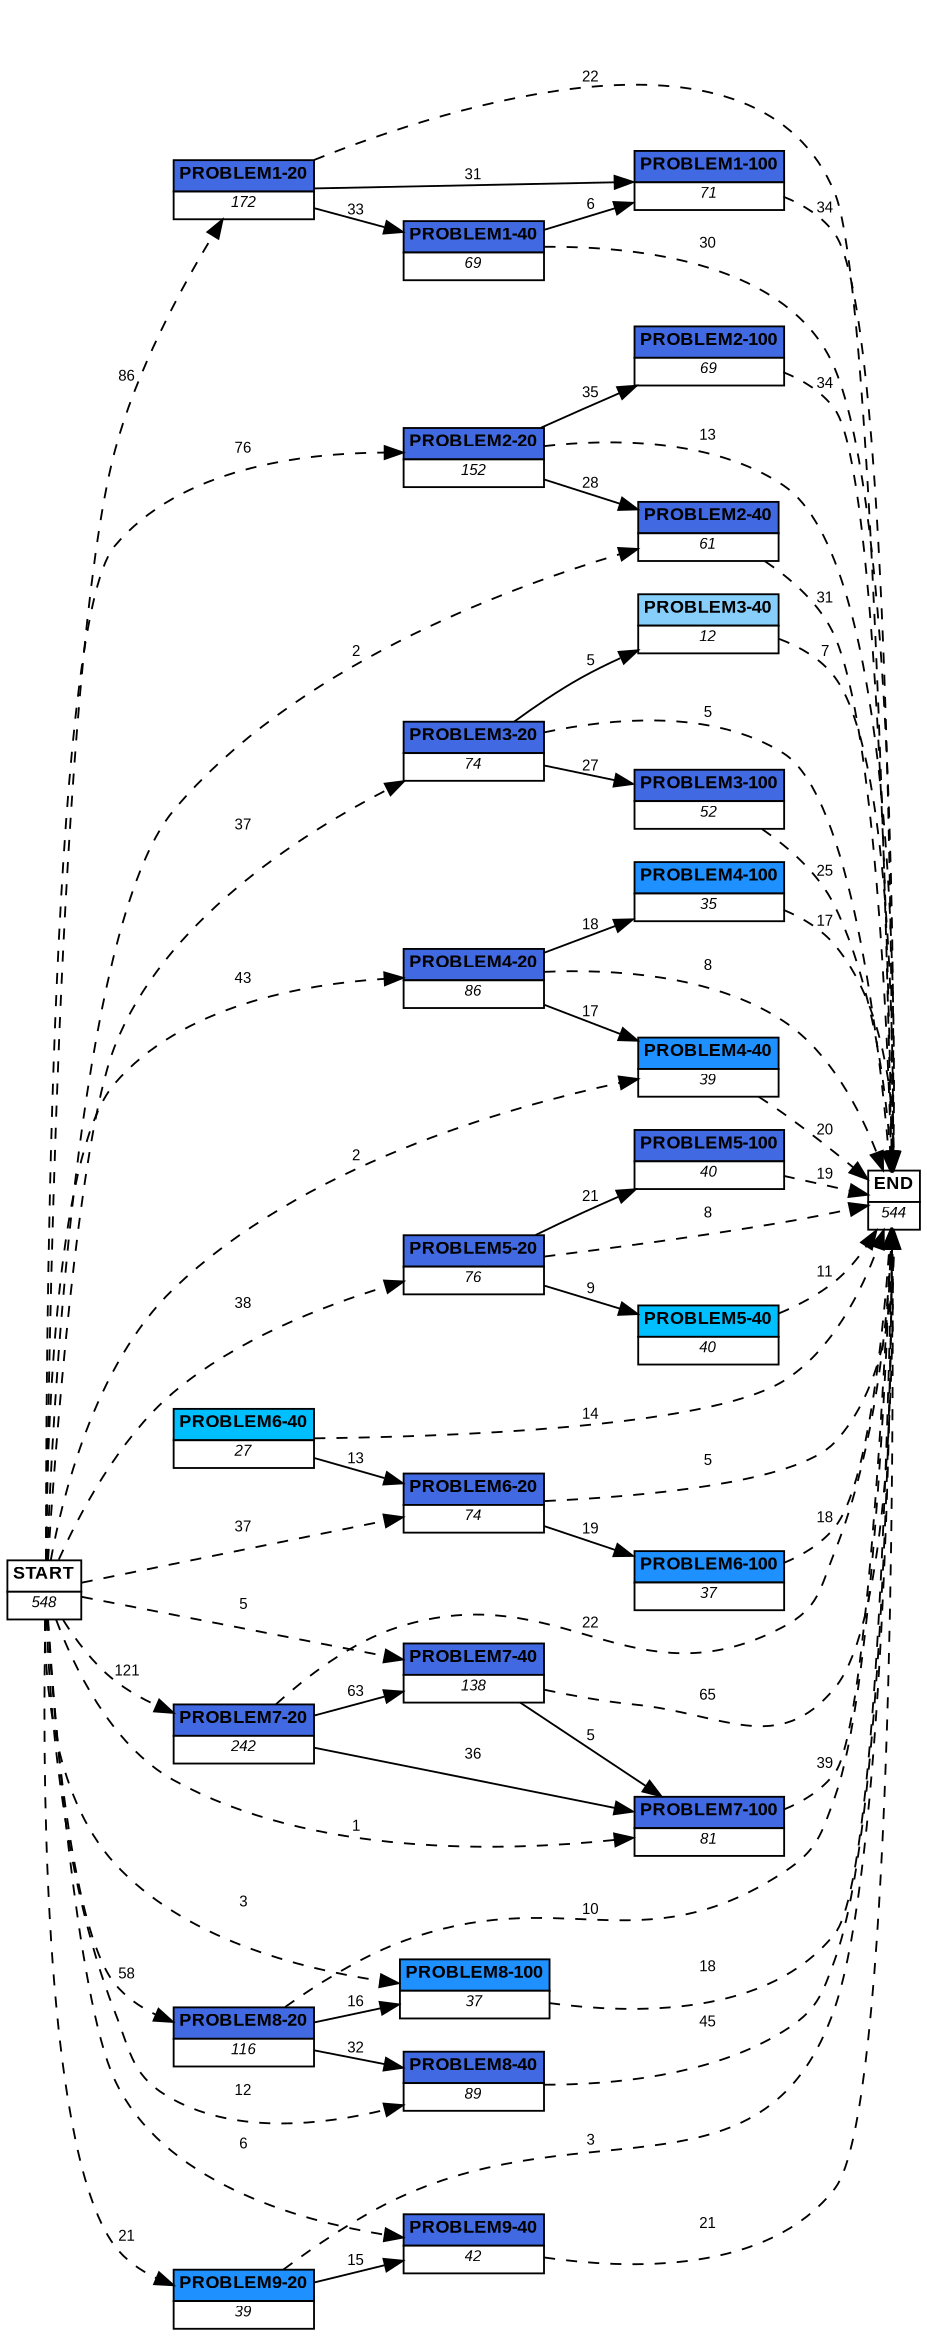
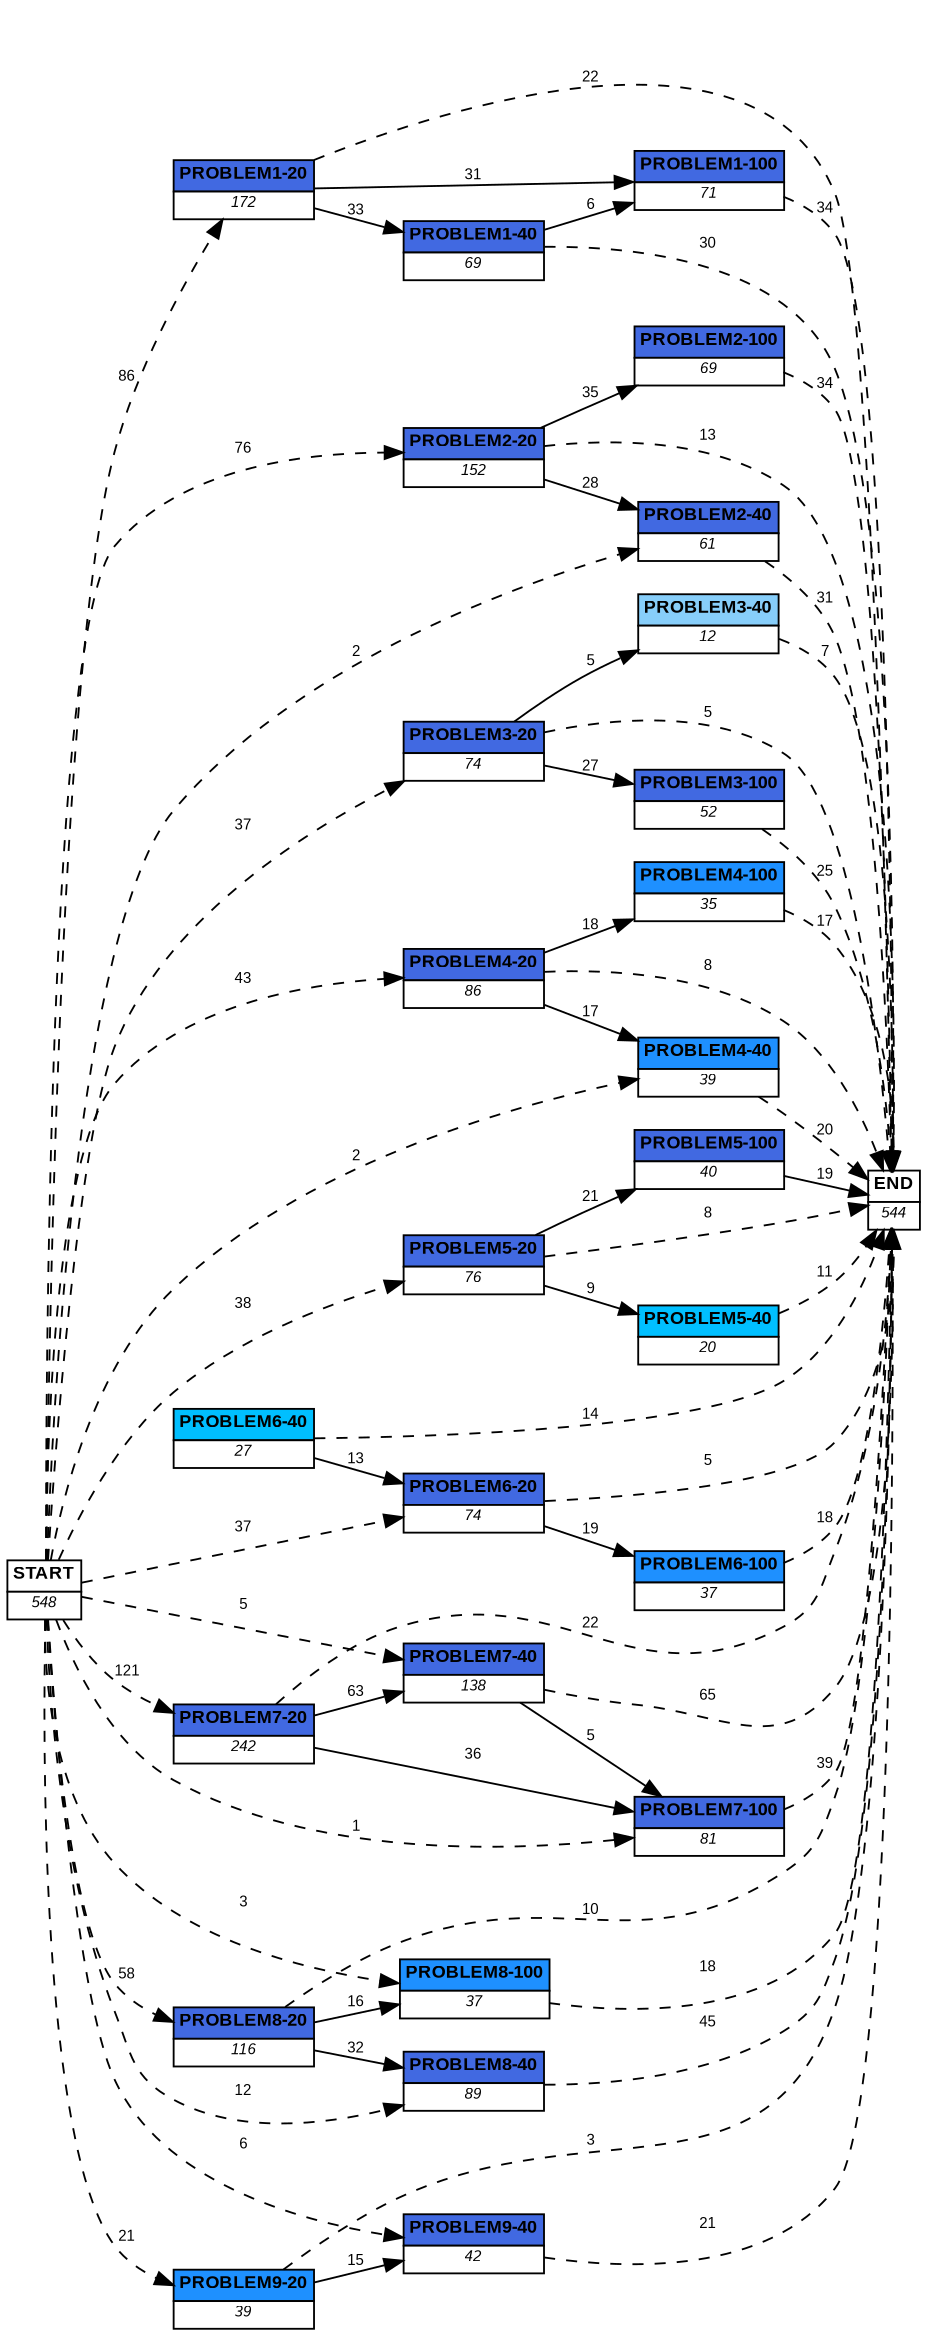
edge "PROBLEM5-100" -> "END": style dashed -> solid
node "PROBLEM5-40": text "40" -> "20"
